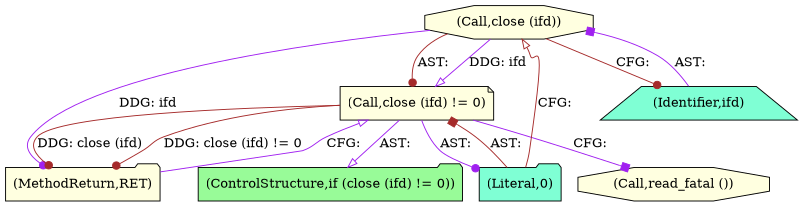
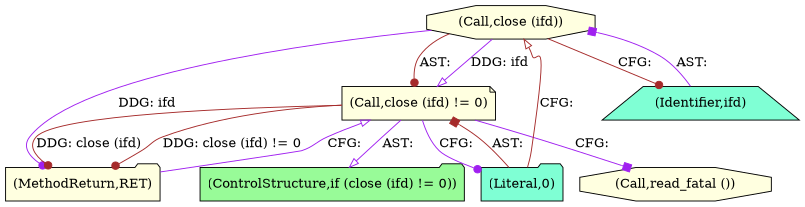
edge "(Call,close (ifd) != 0)" -> "(Literal,0)": label "AST: " -> "CFG: "
